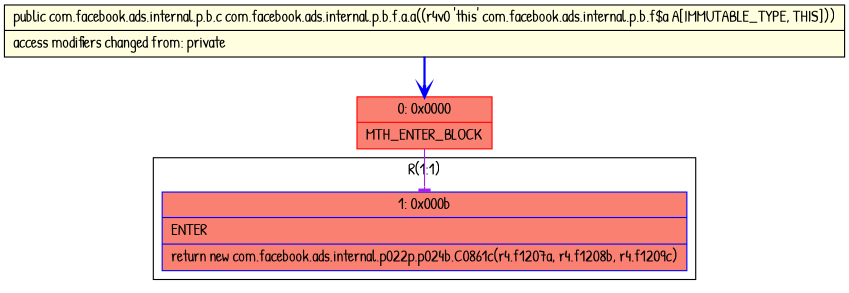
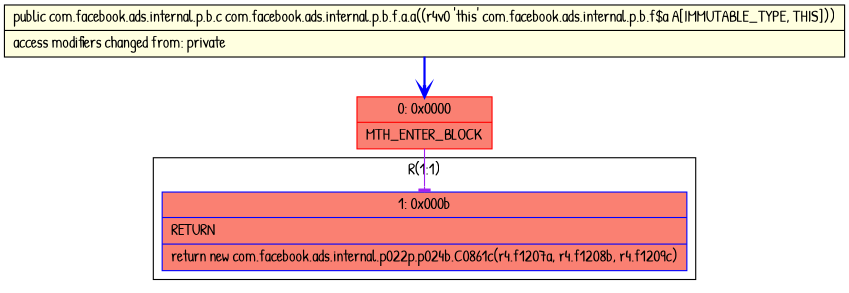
node "1: 0x000b": text "ENTER" -> "RETURN"
